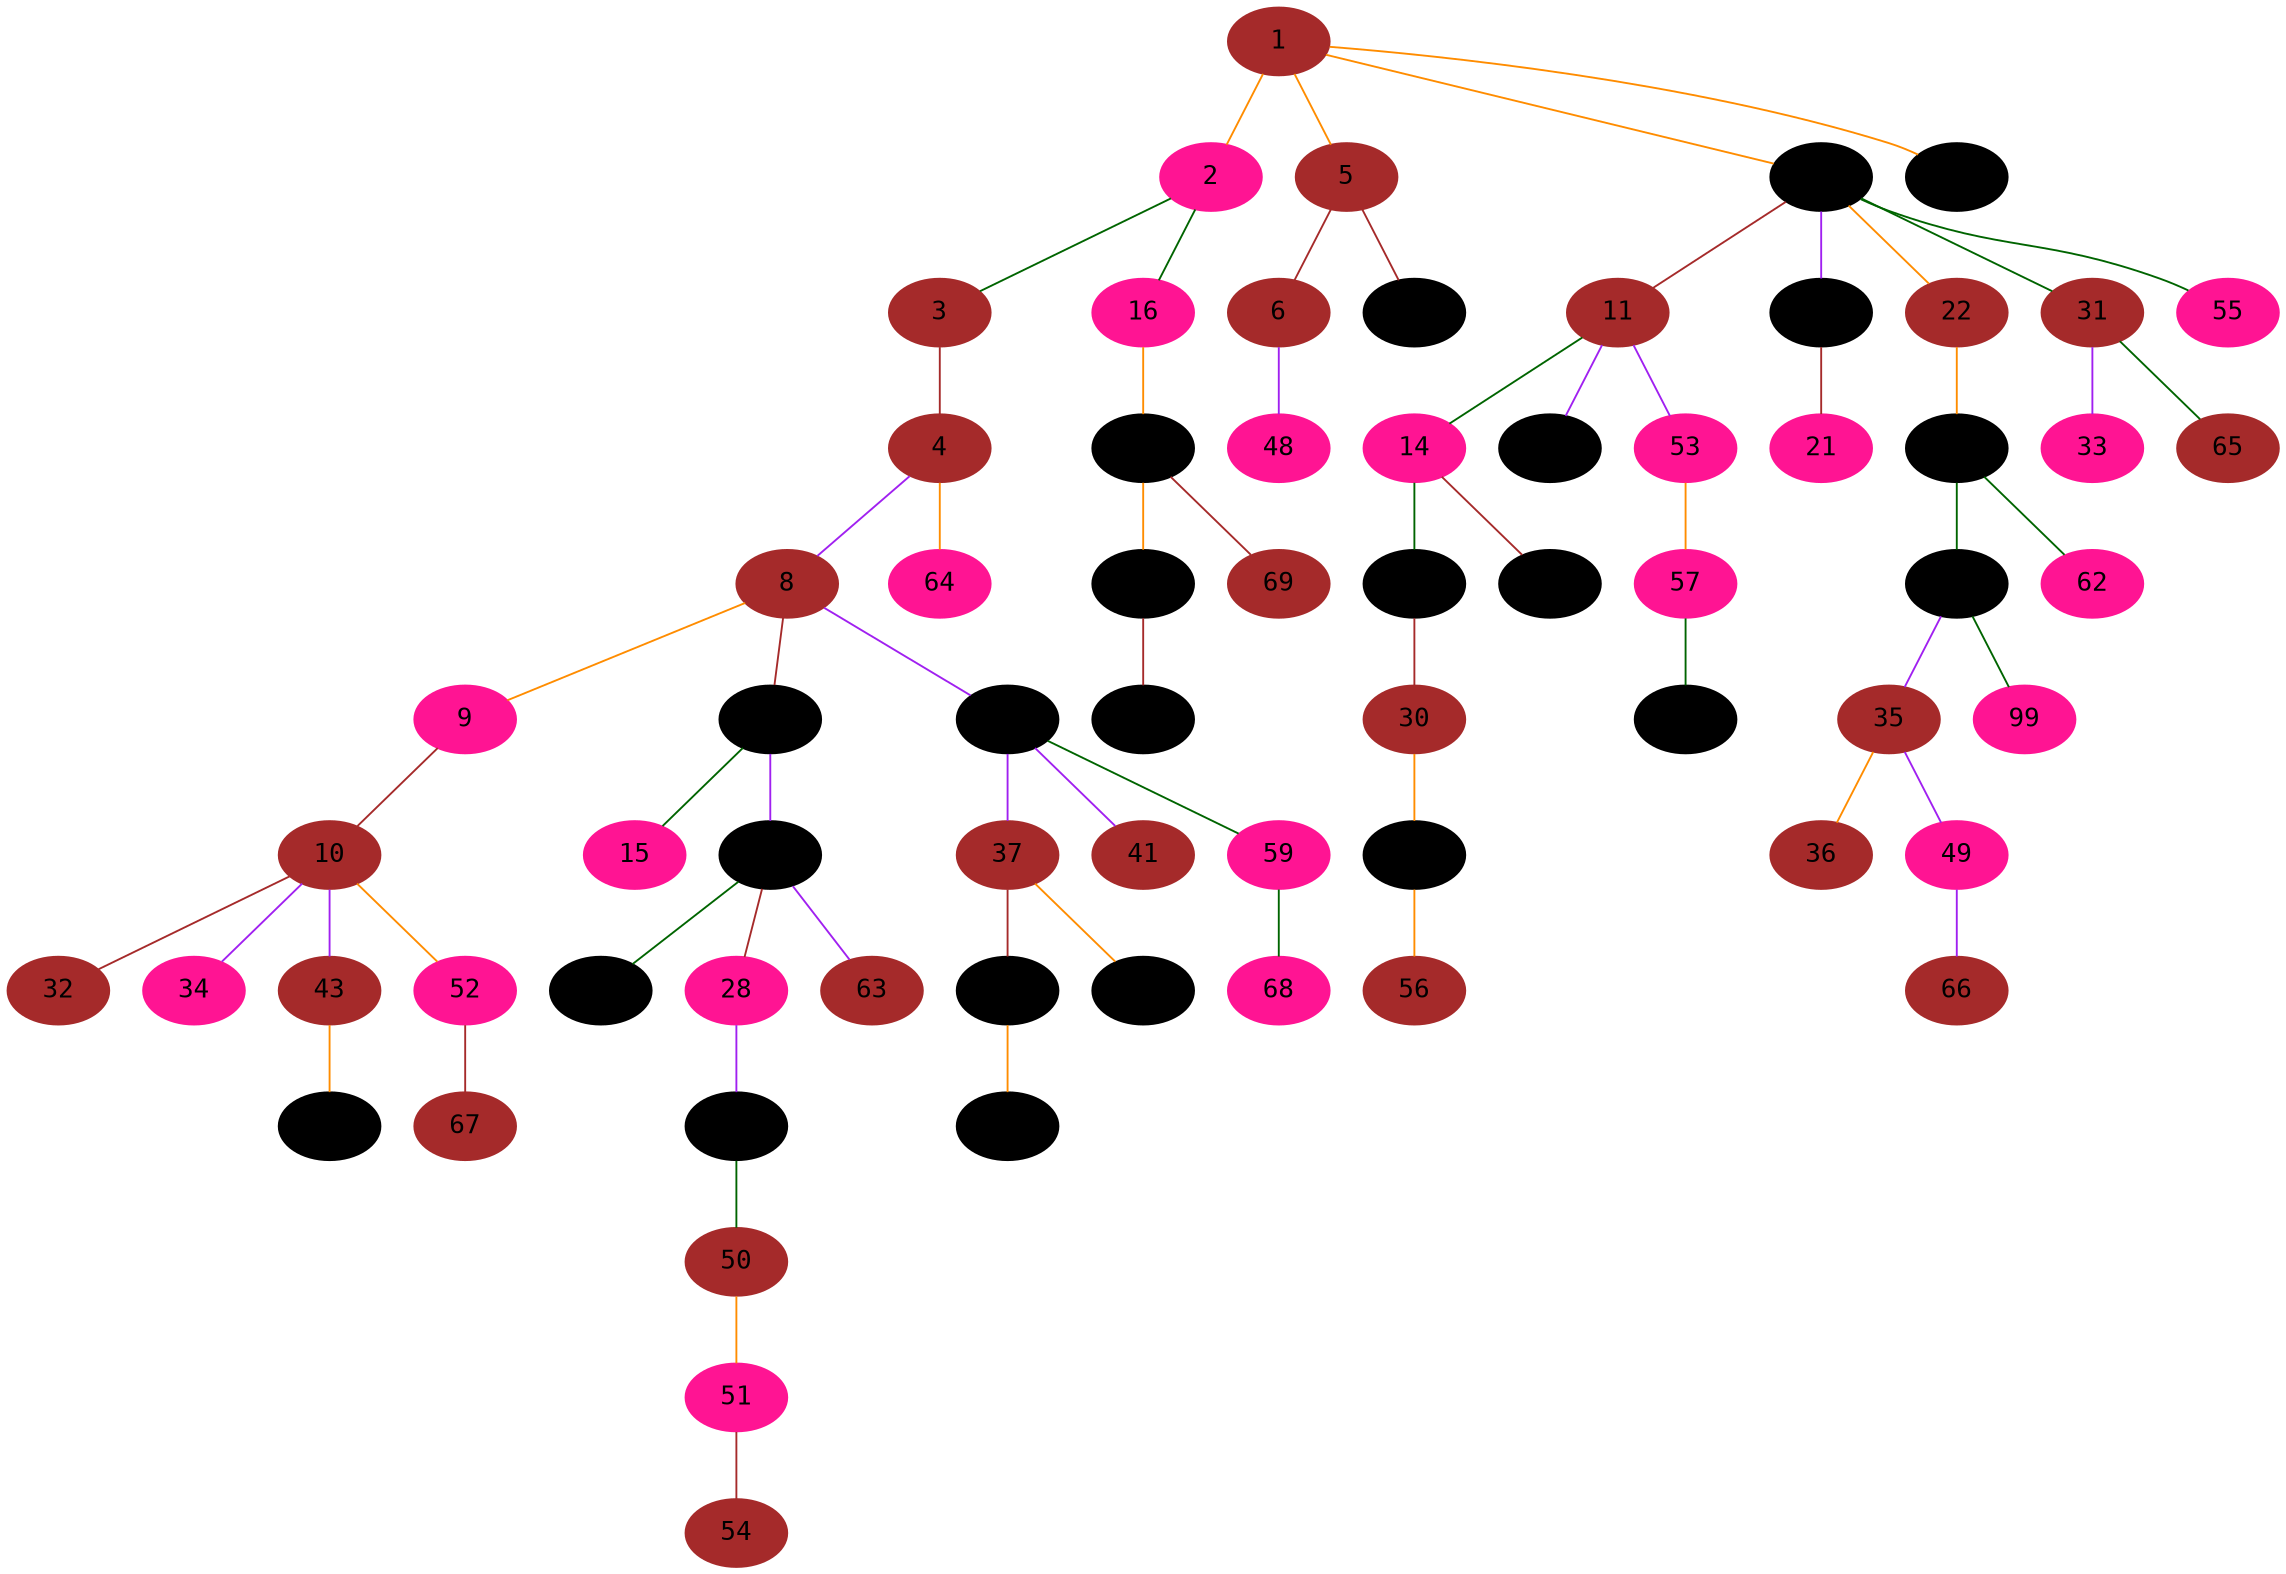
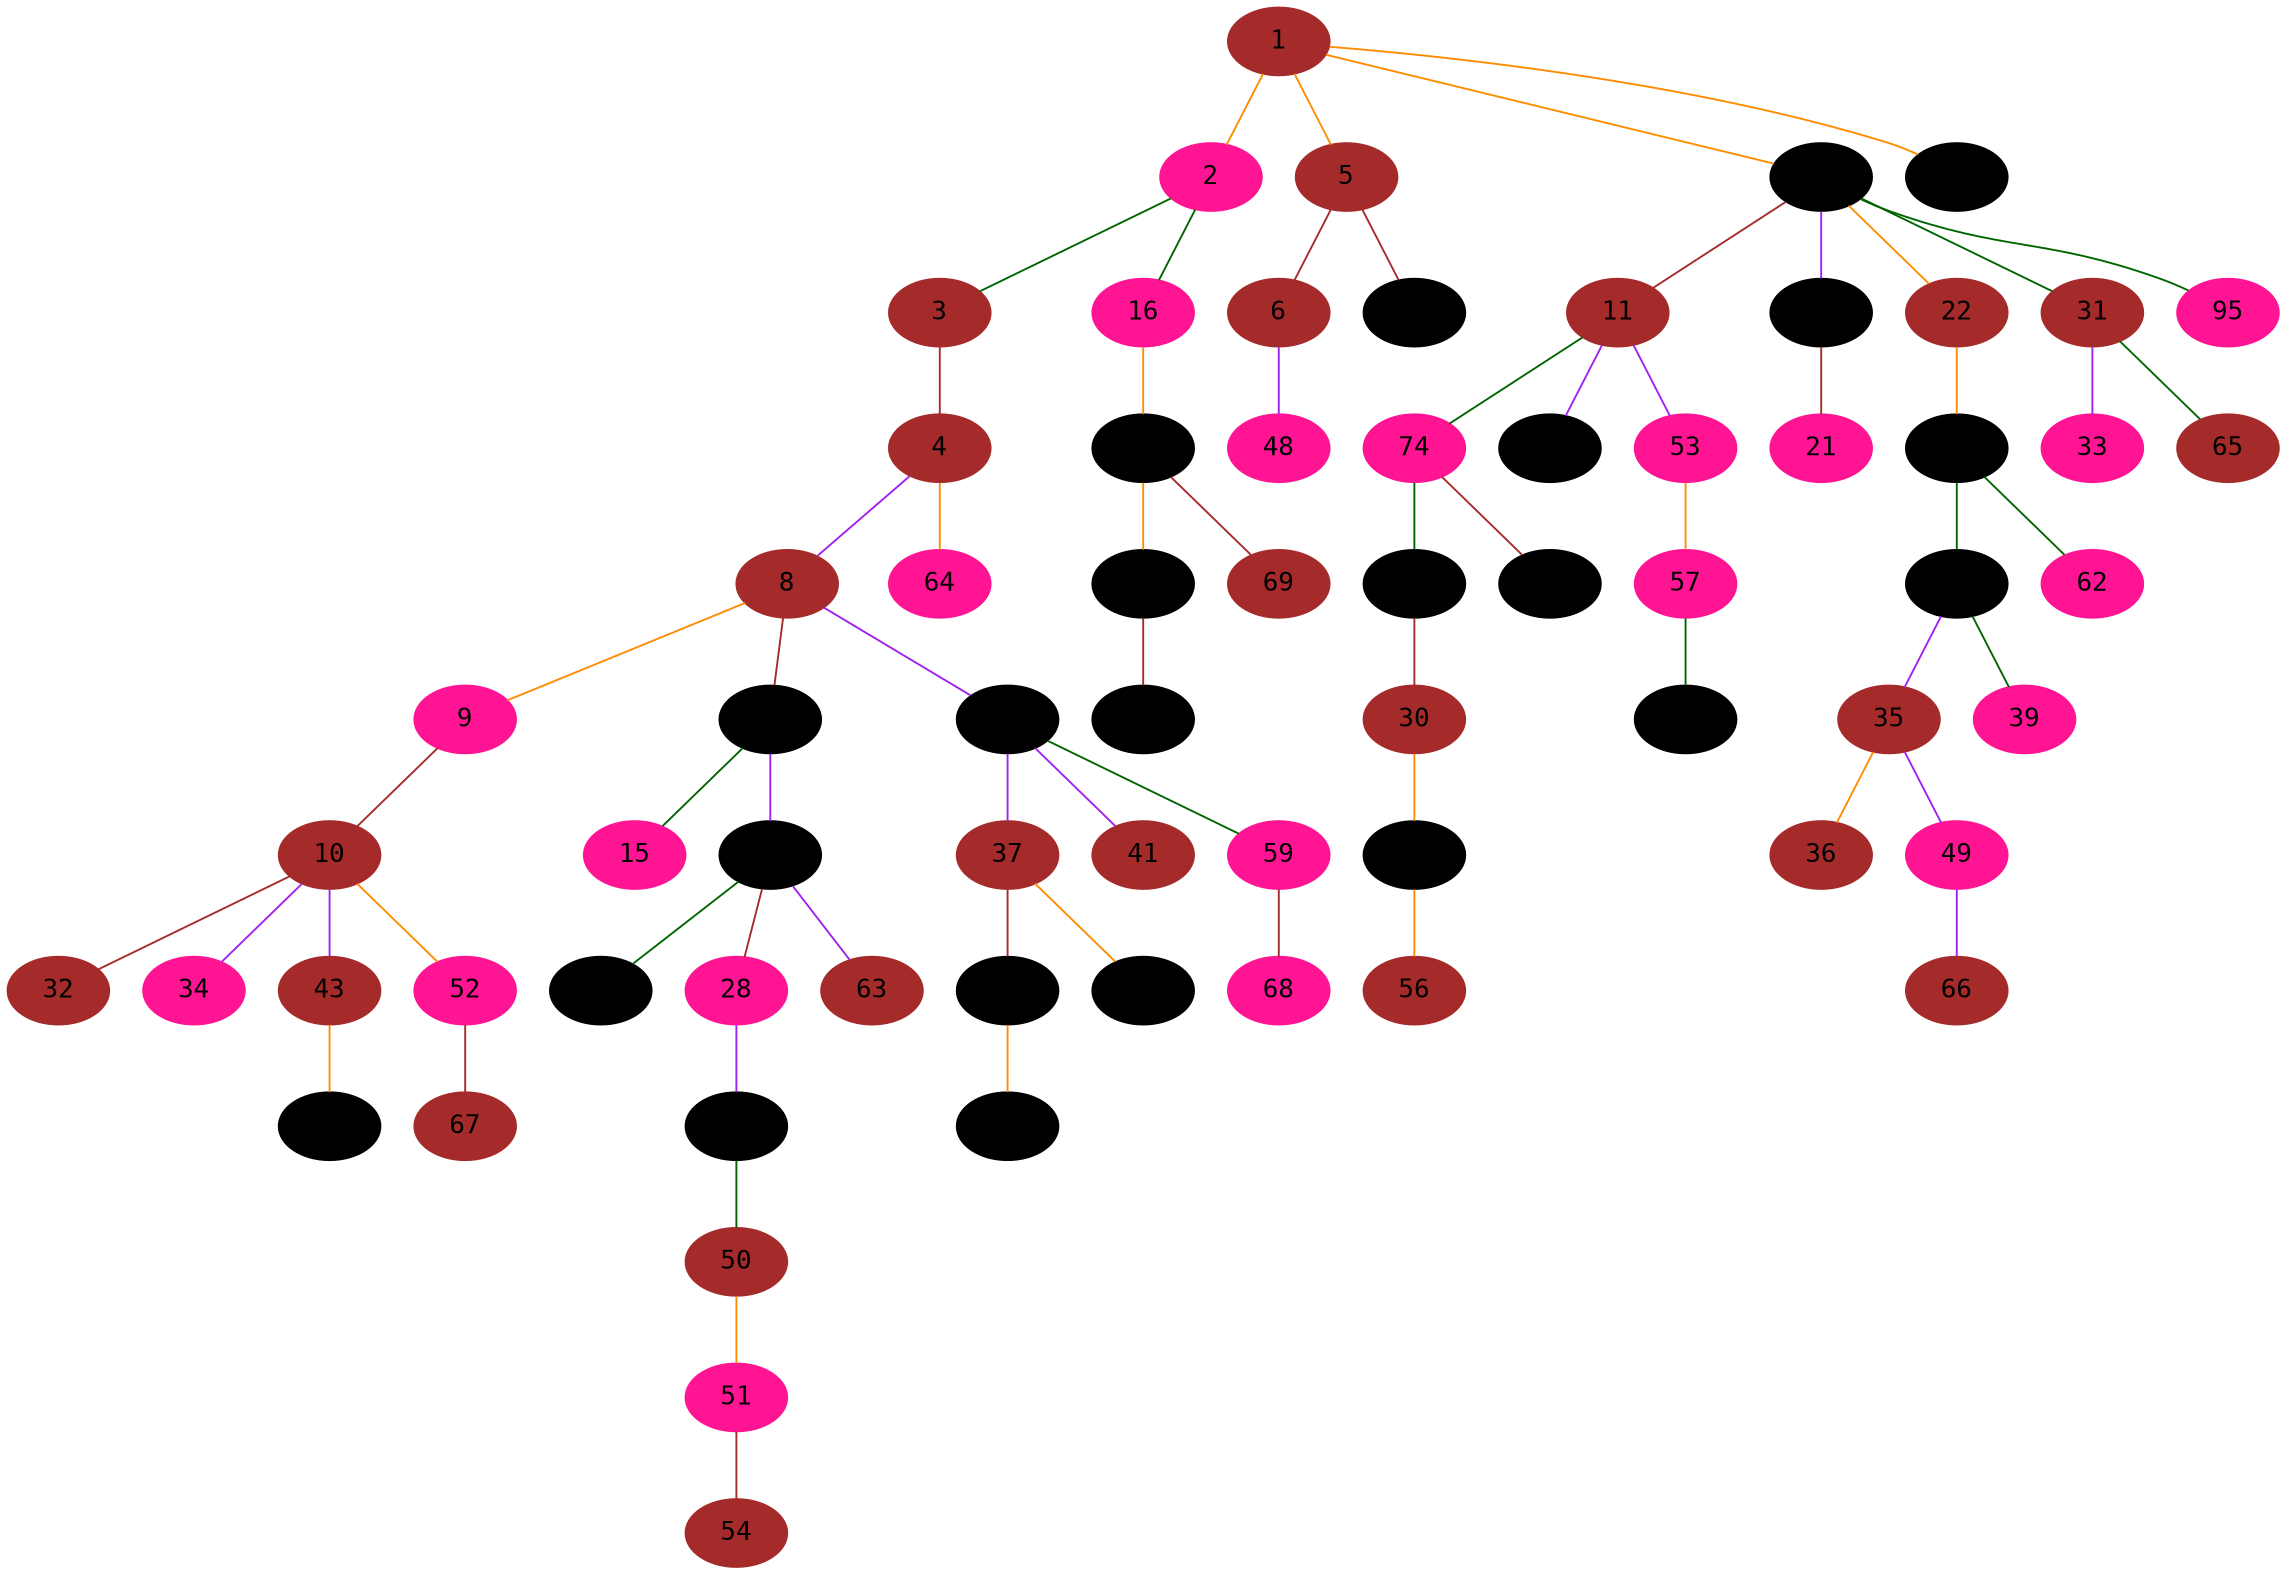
node "55": label "55" -> "95"
node "14": label "14" -> "74"
node "99": label "99" -> "39"
edge "59" -- "68": color darkgreen -> brown
